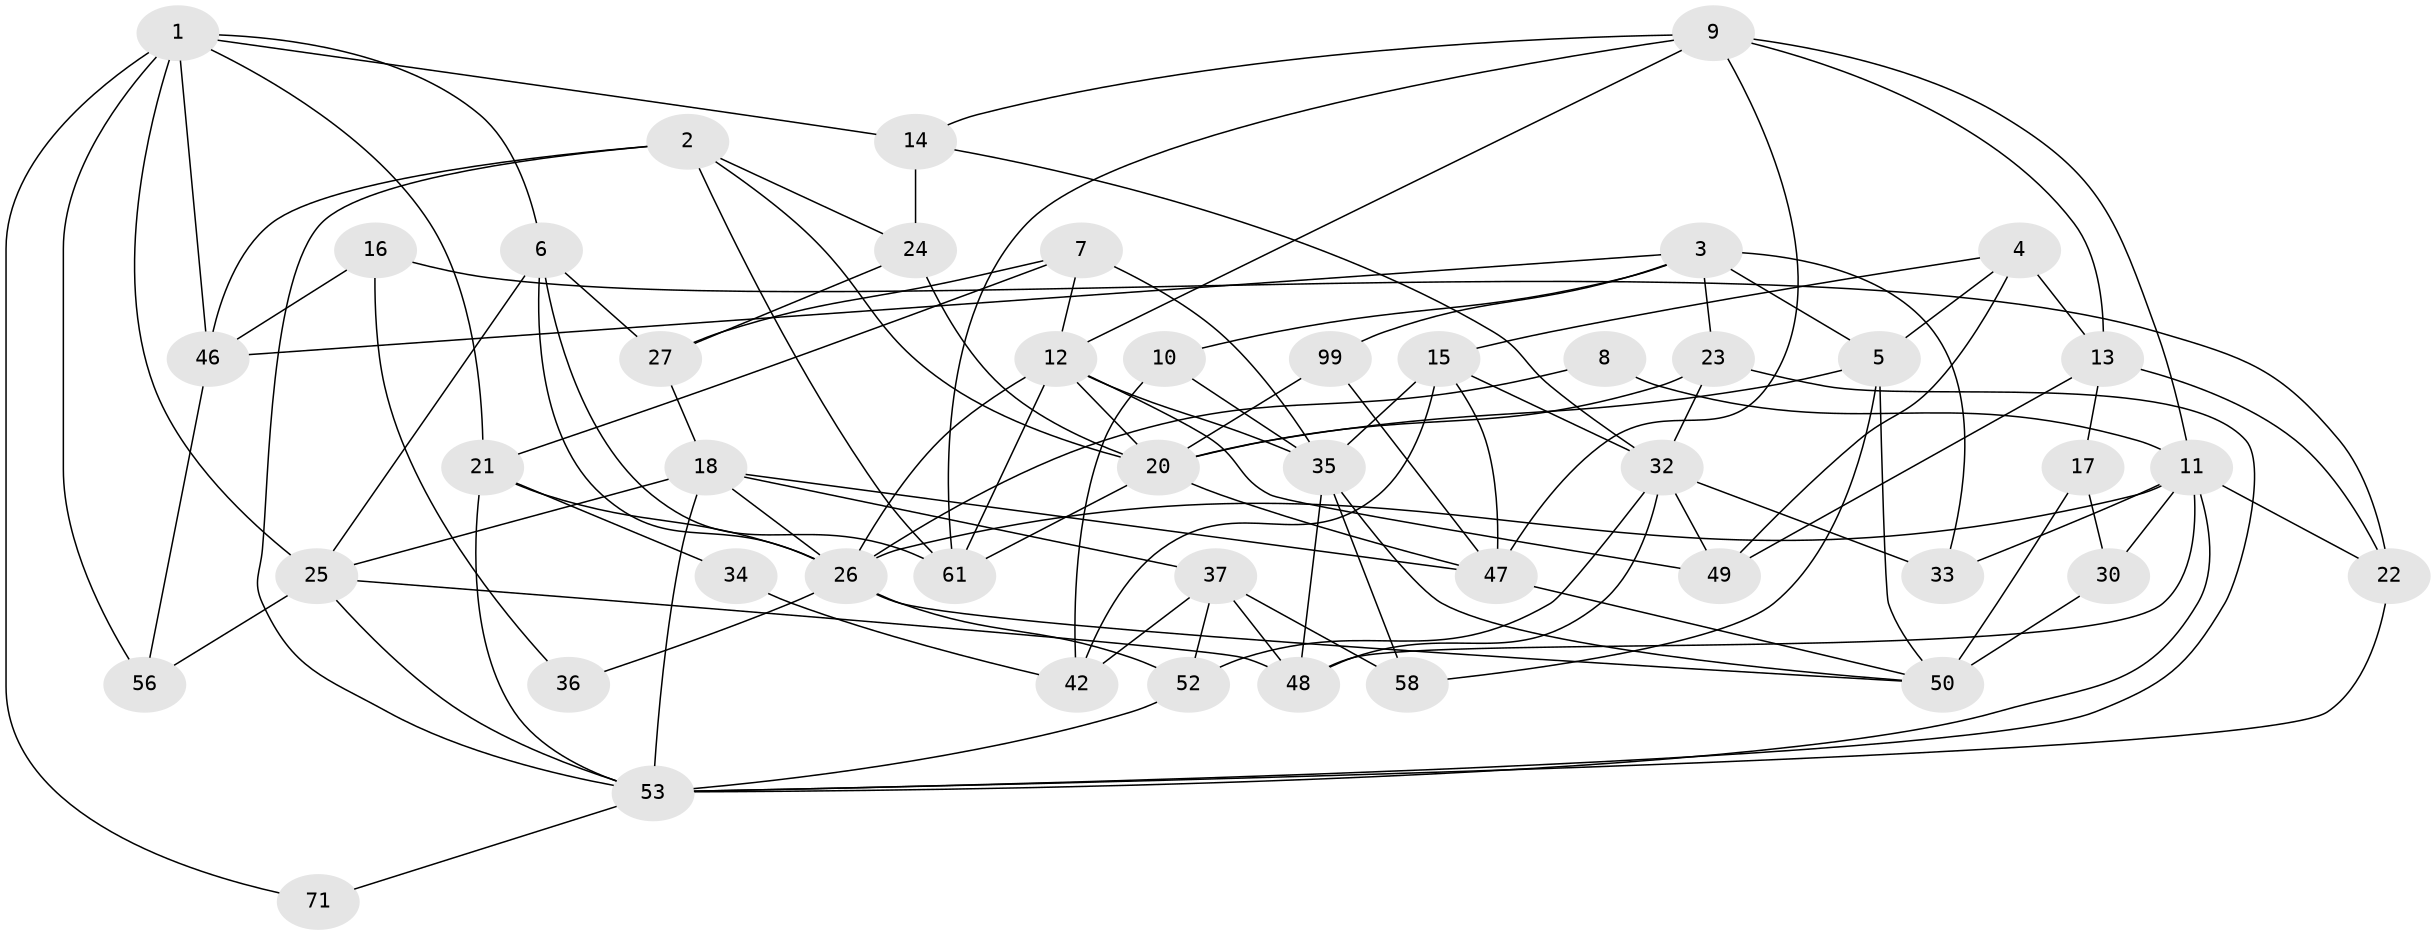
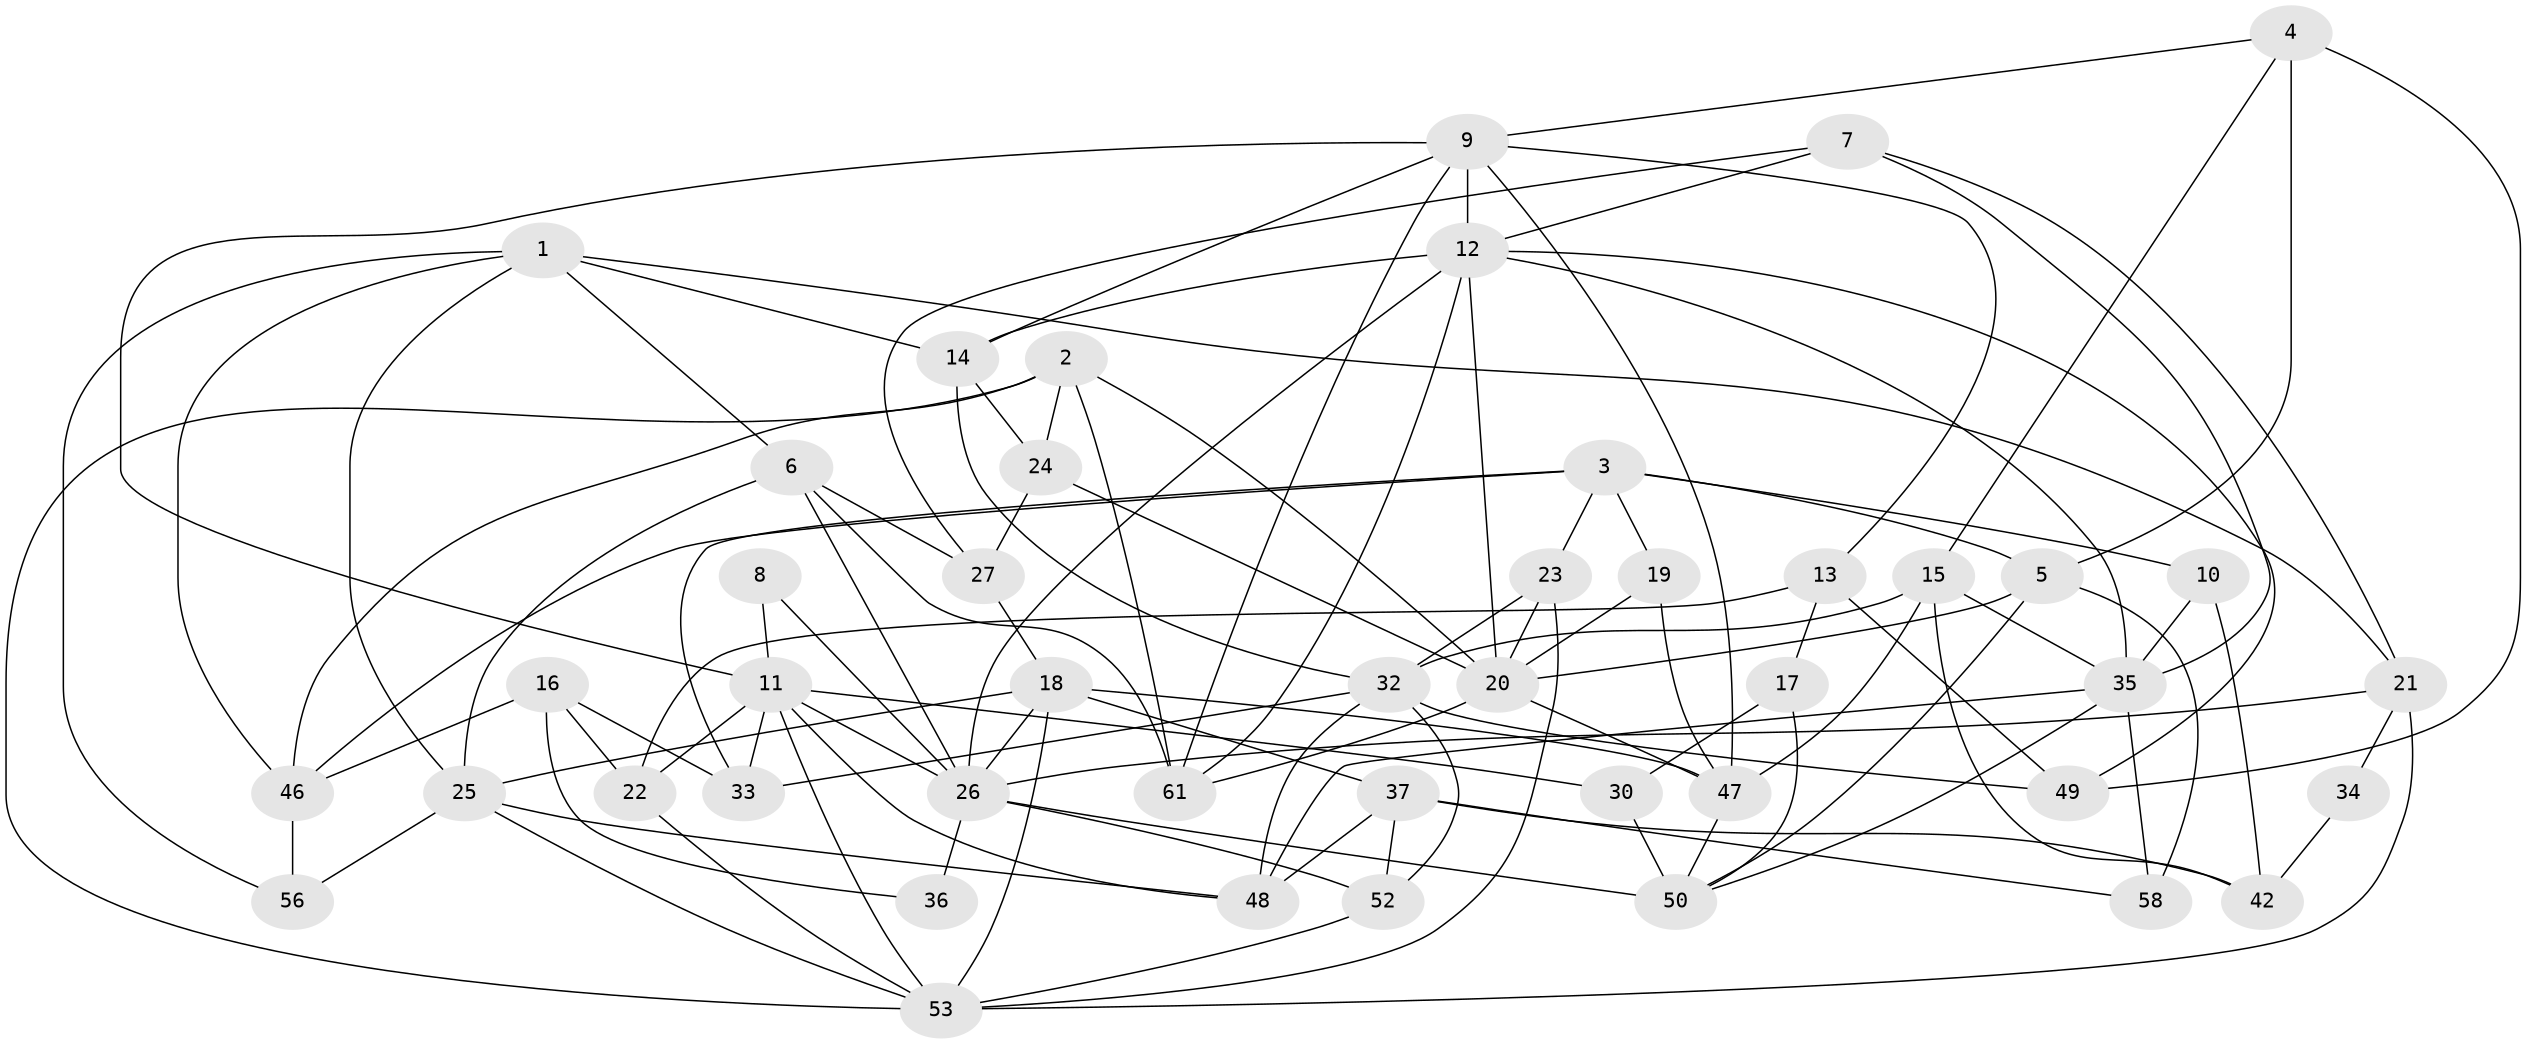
edge "12" -- "14": added
edge "4" -- "13": now "4" -- "9"
node "99": label "99" -> "19"
edge "16" -- "33": added
node "71": removed
